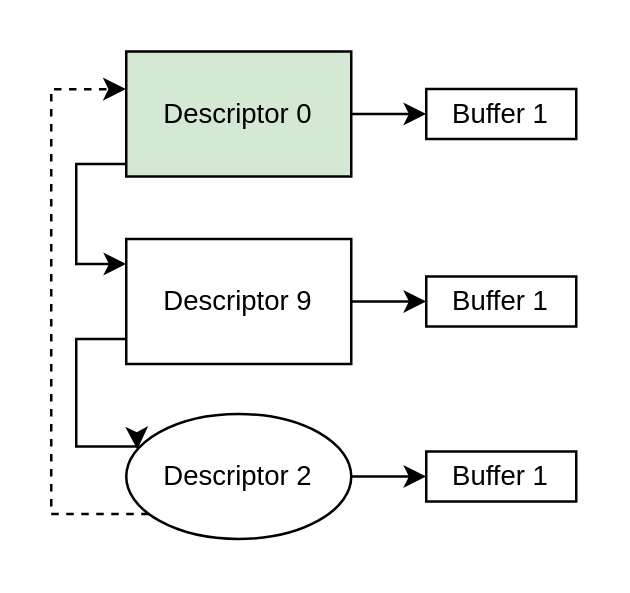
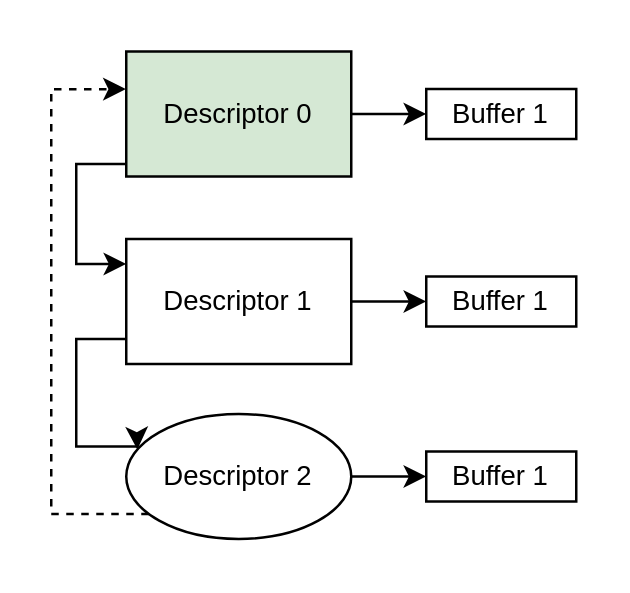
node "Descriptor 9": label "Descriptor 9" -> "Descriptor 1"
